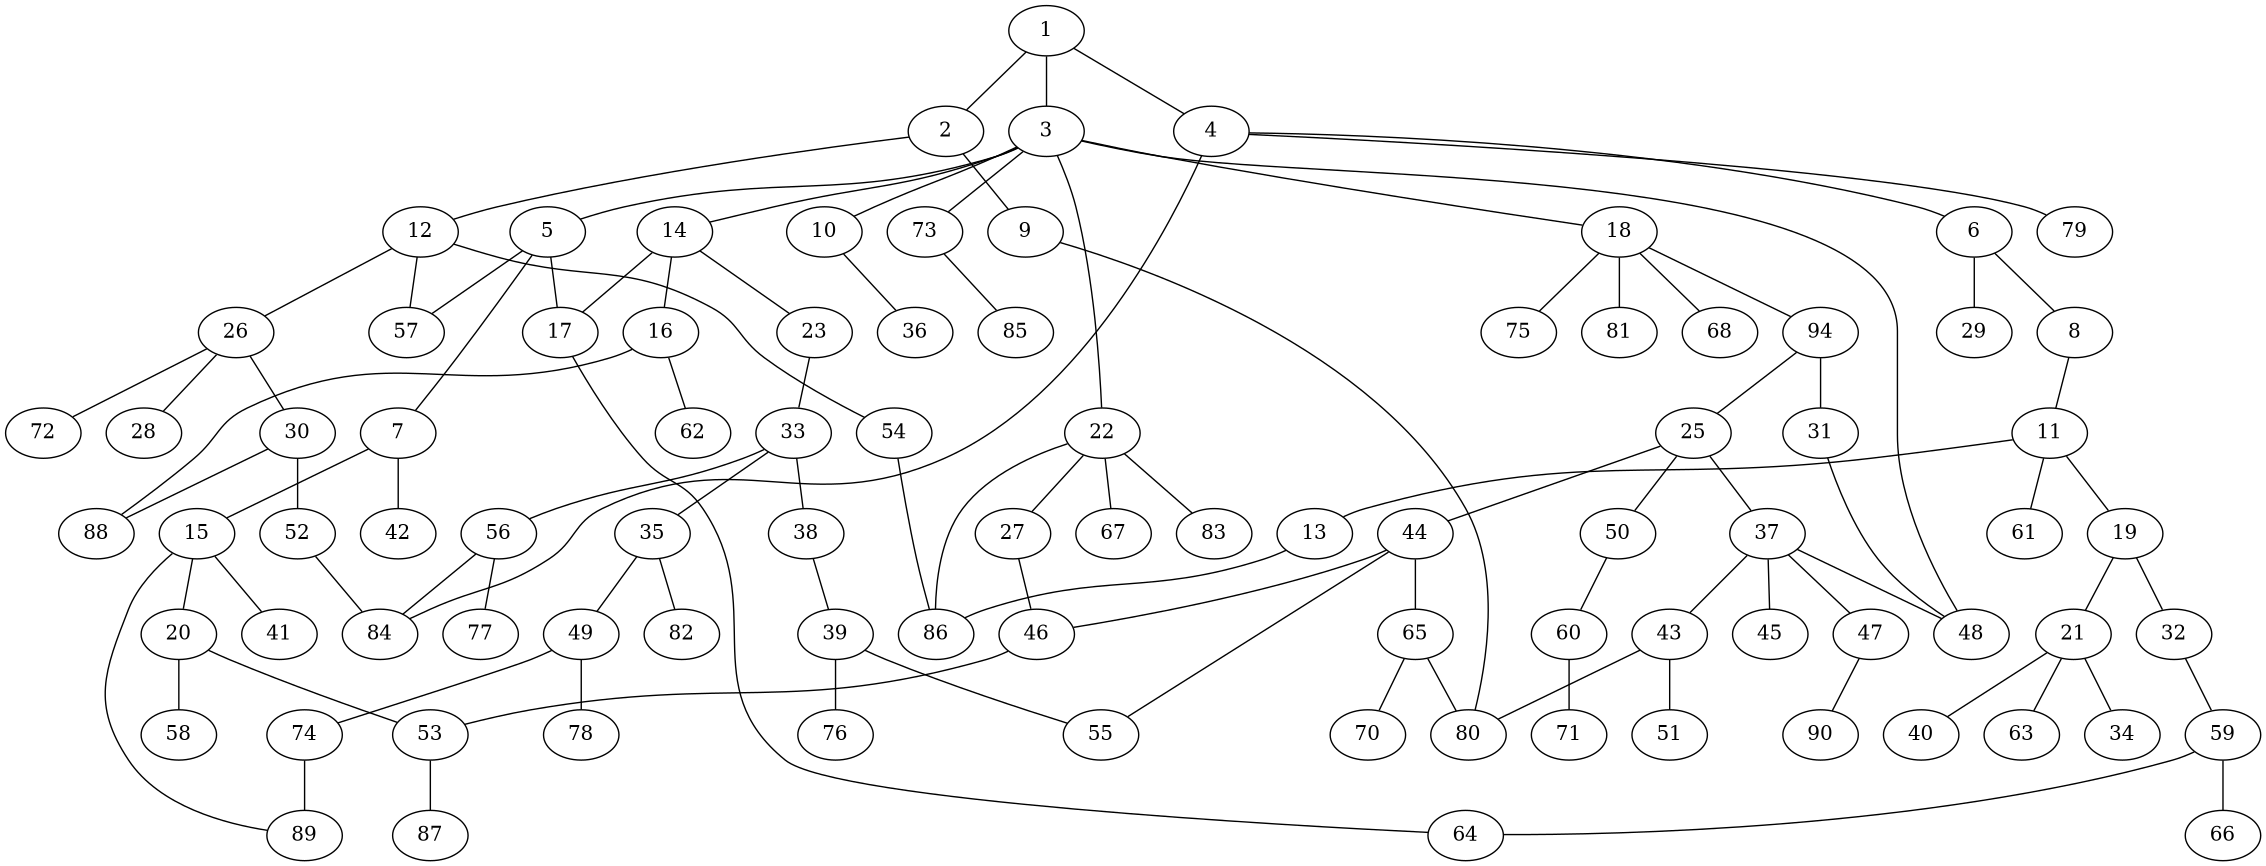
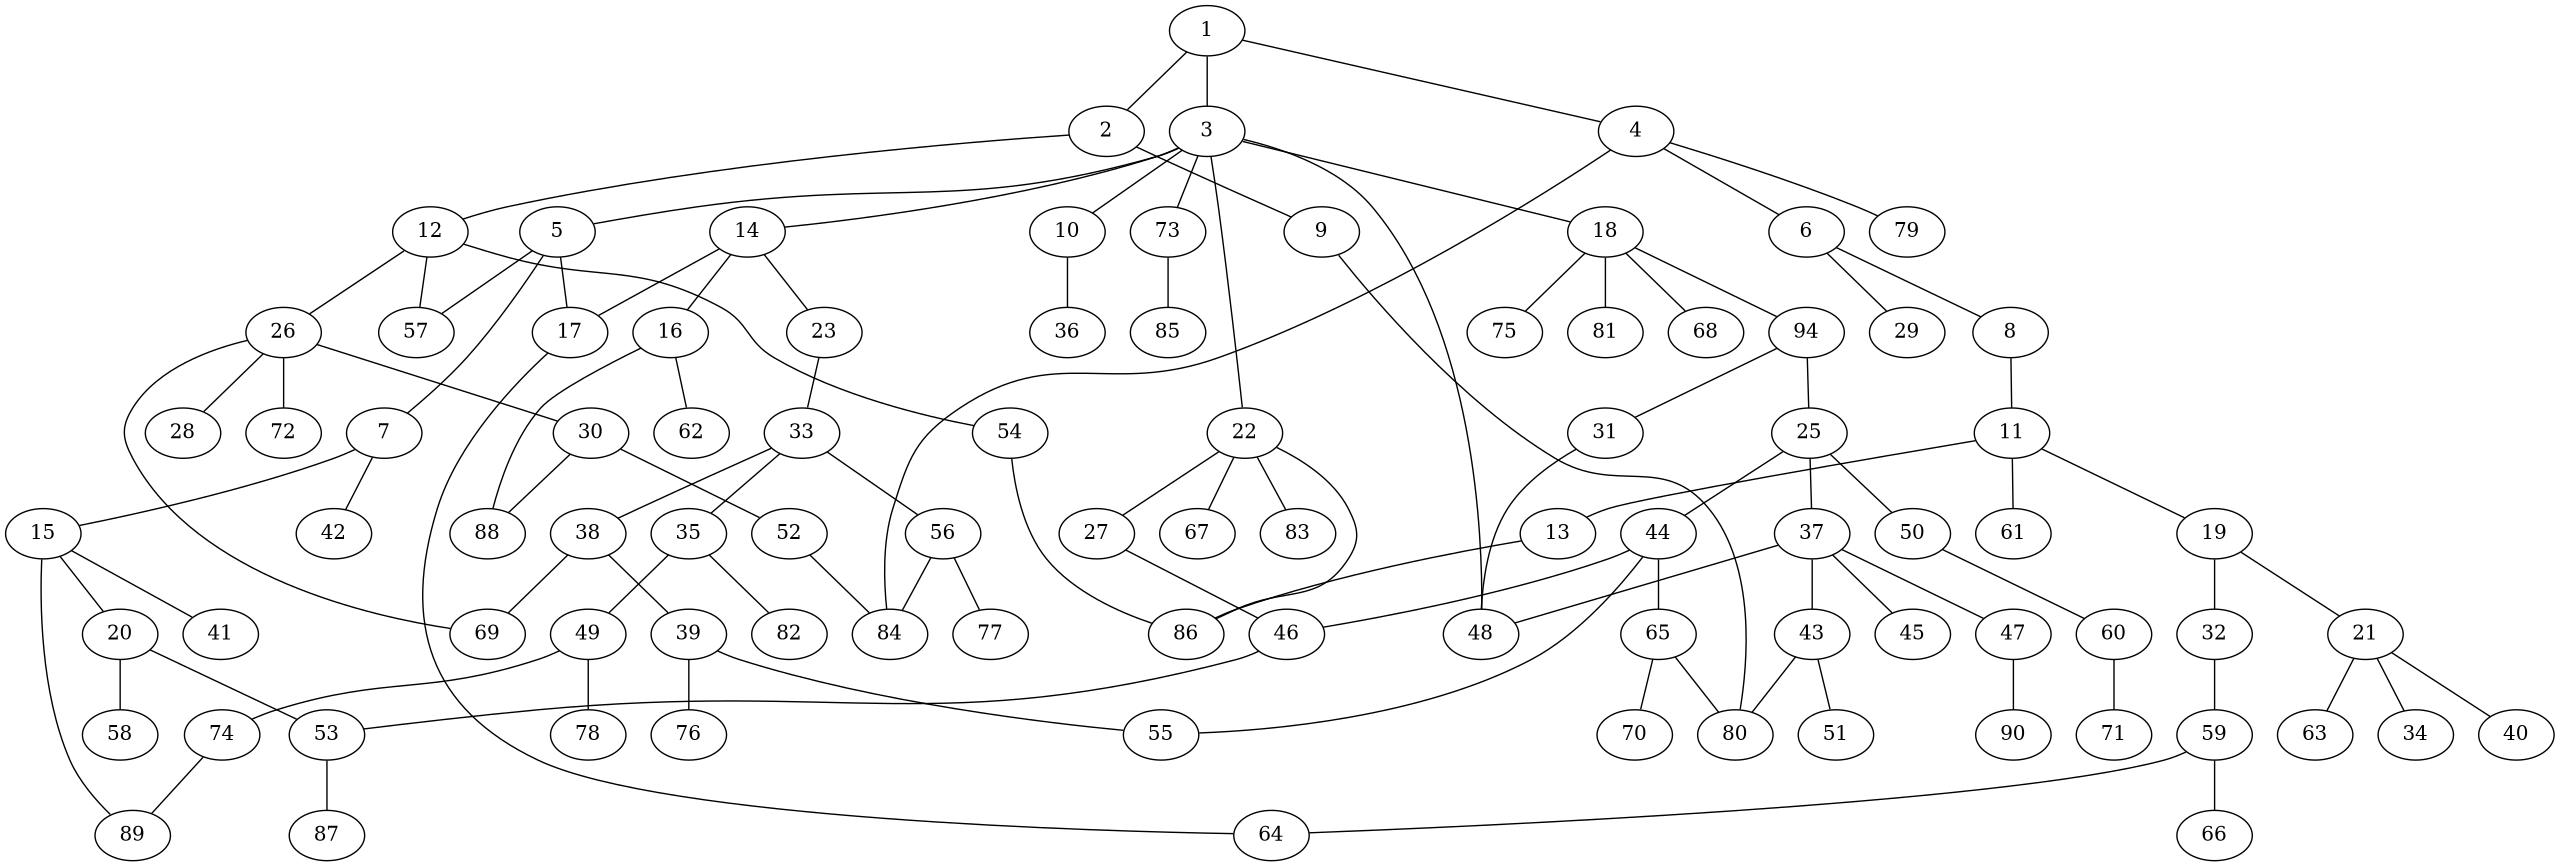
node "69": added
